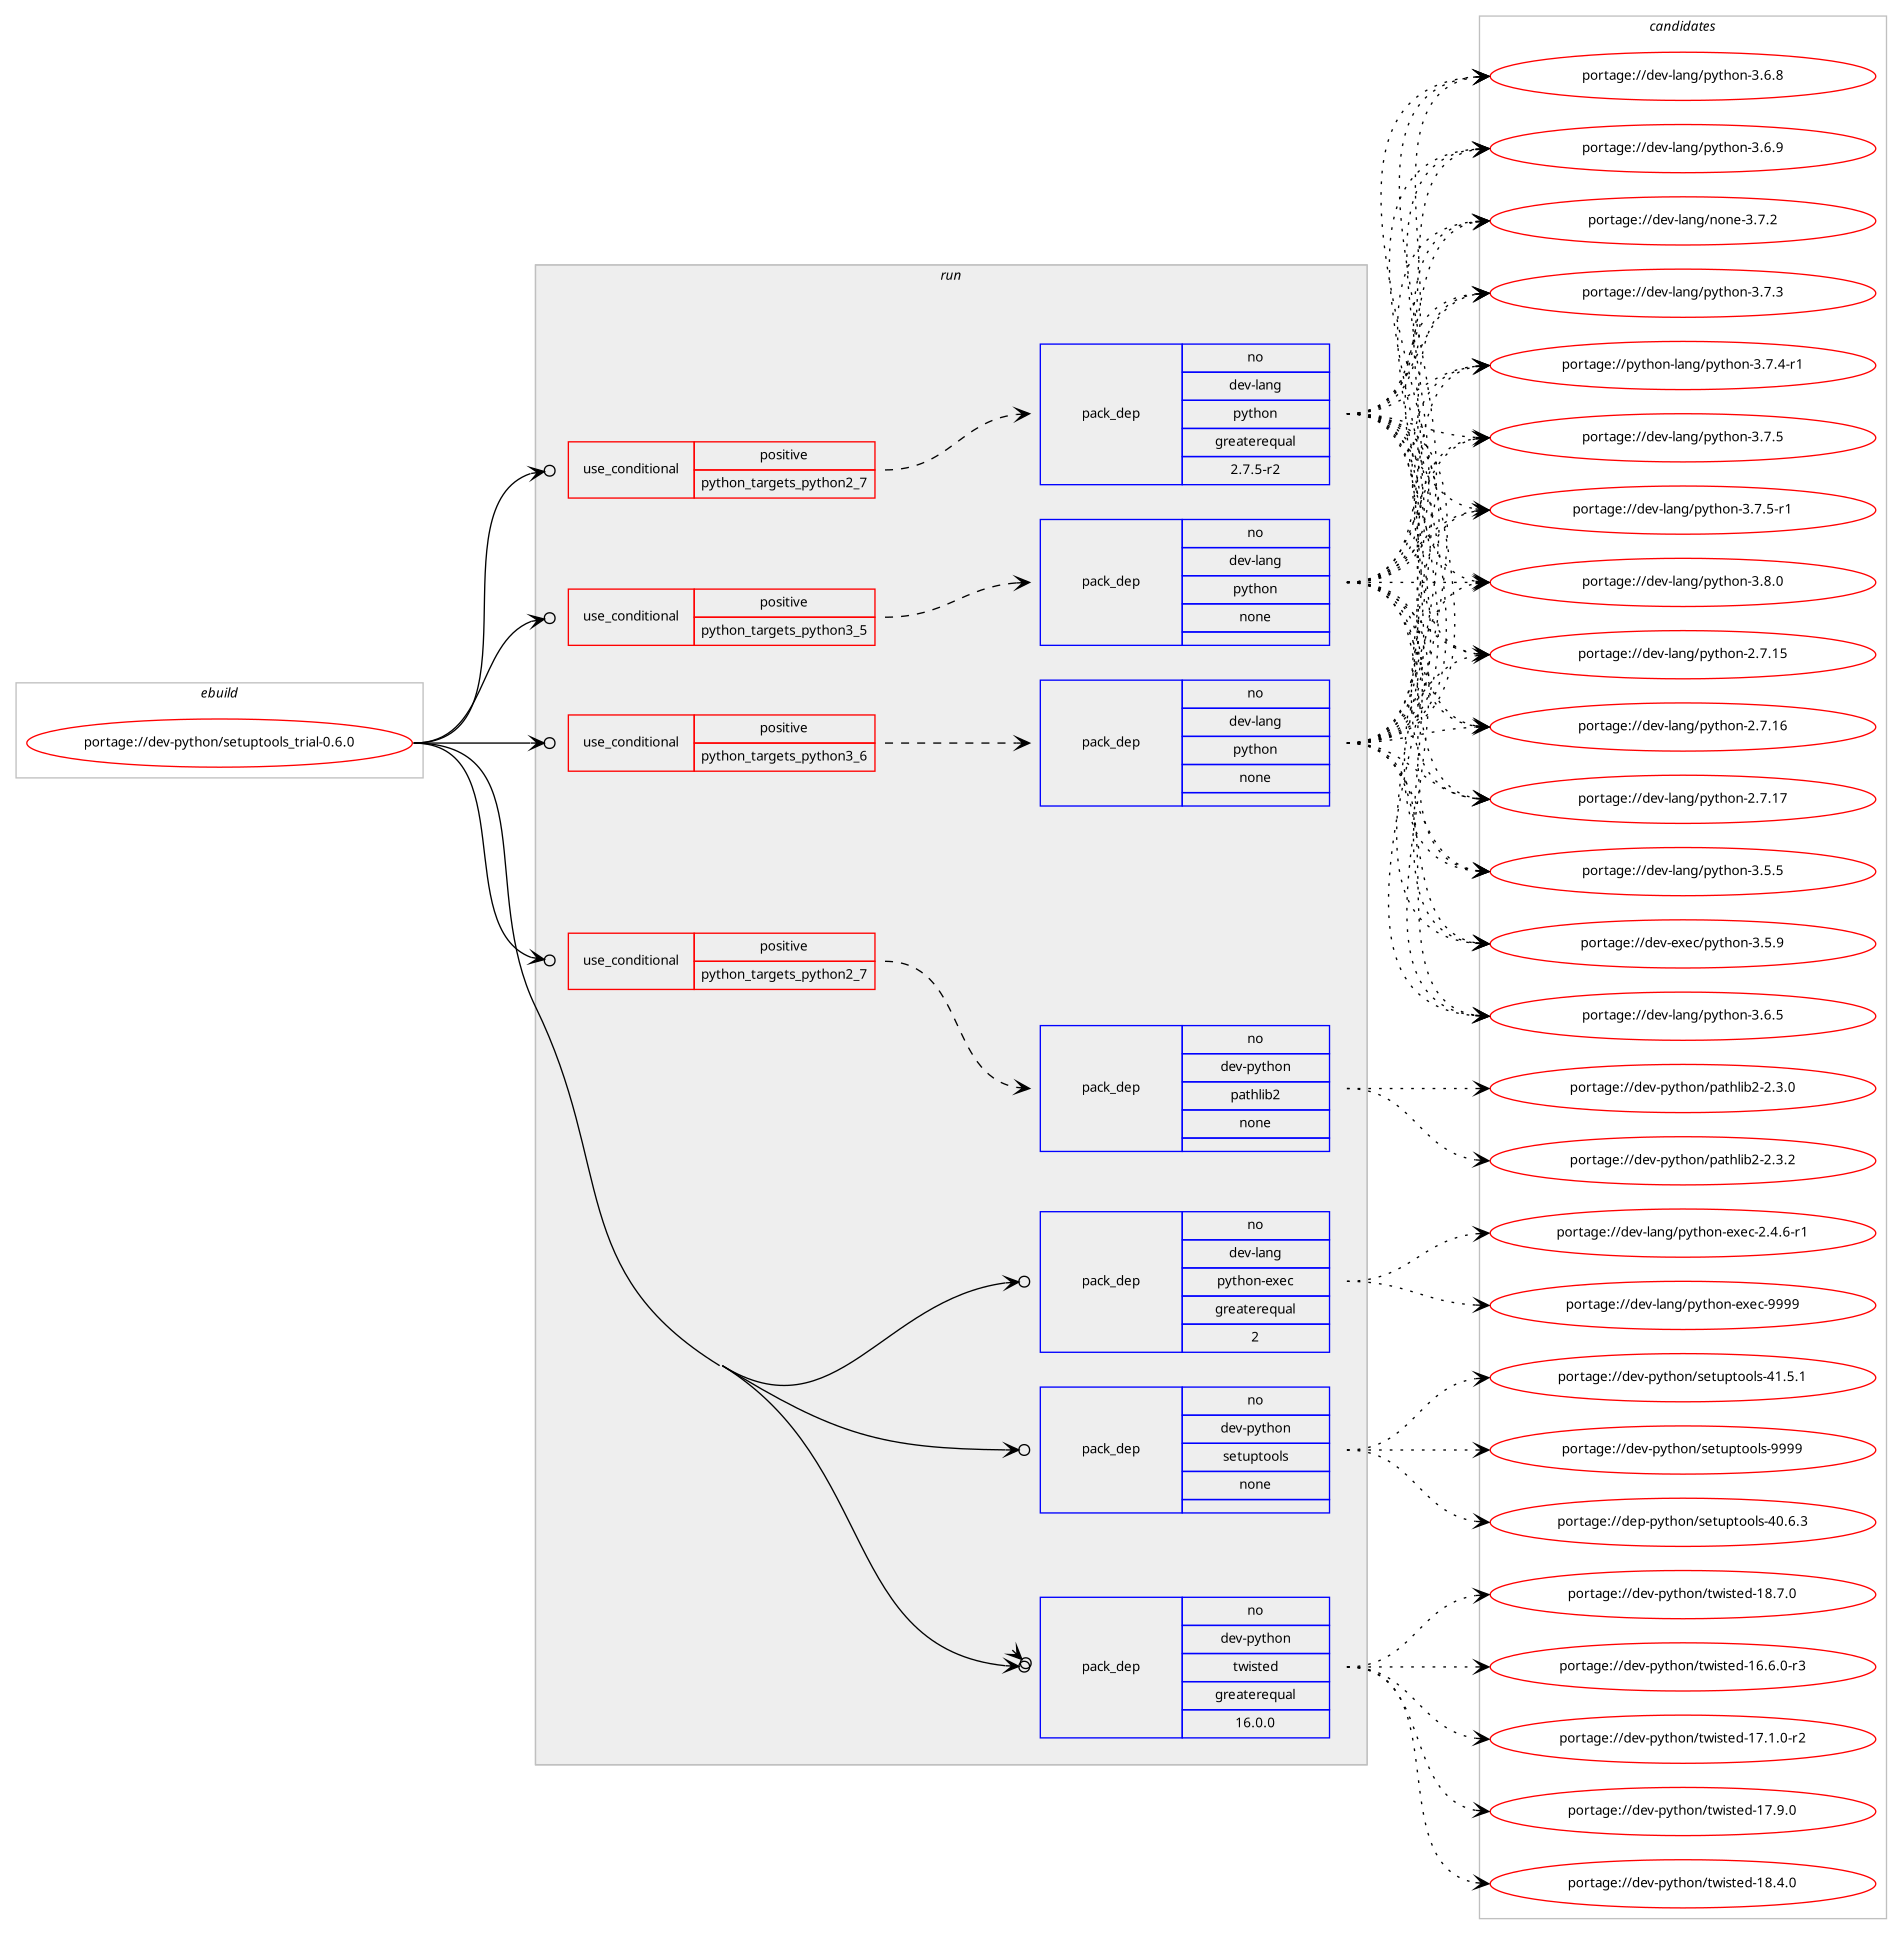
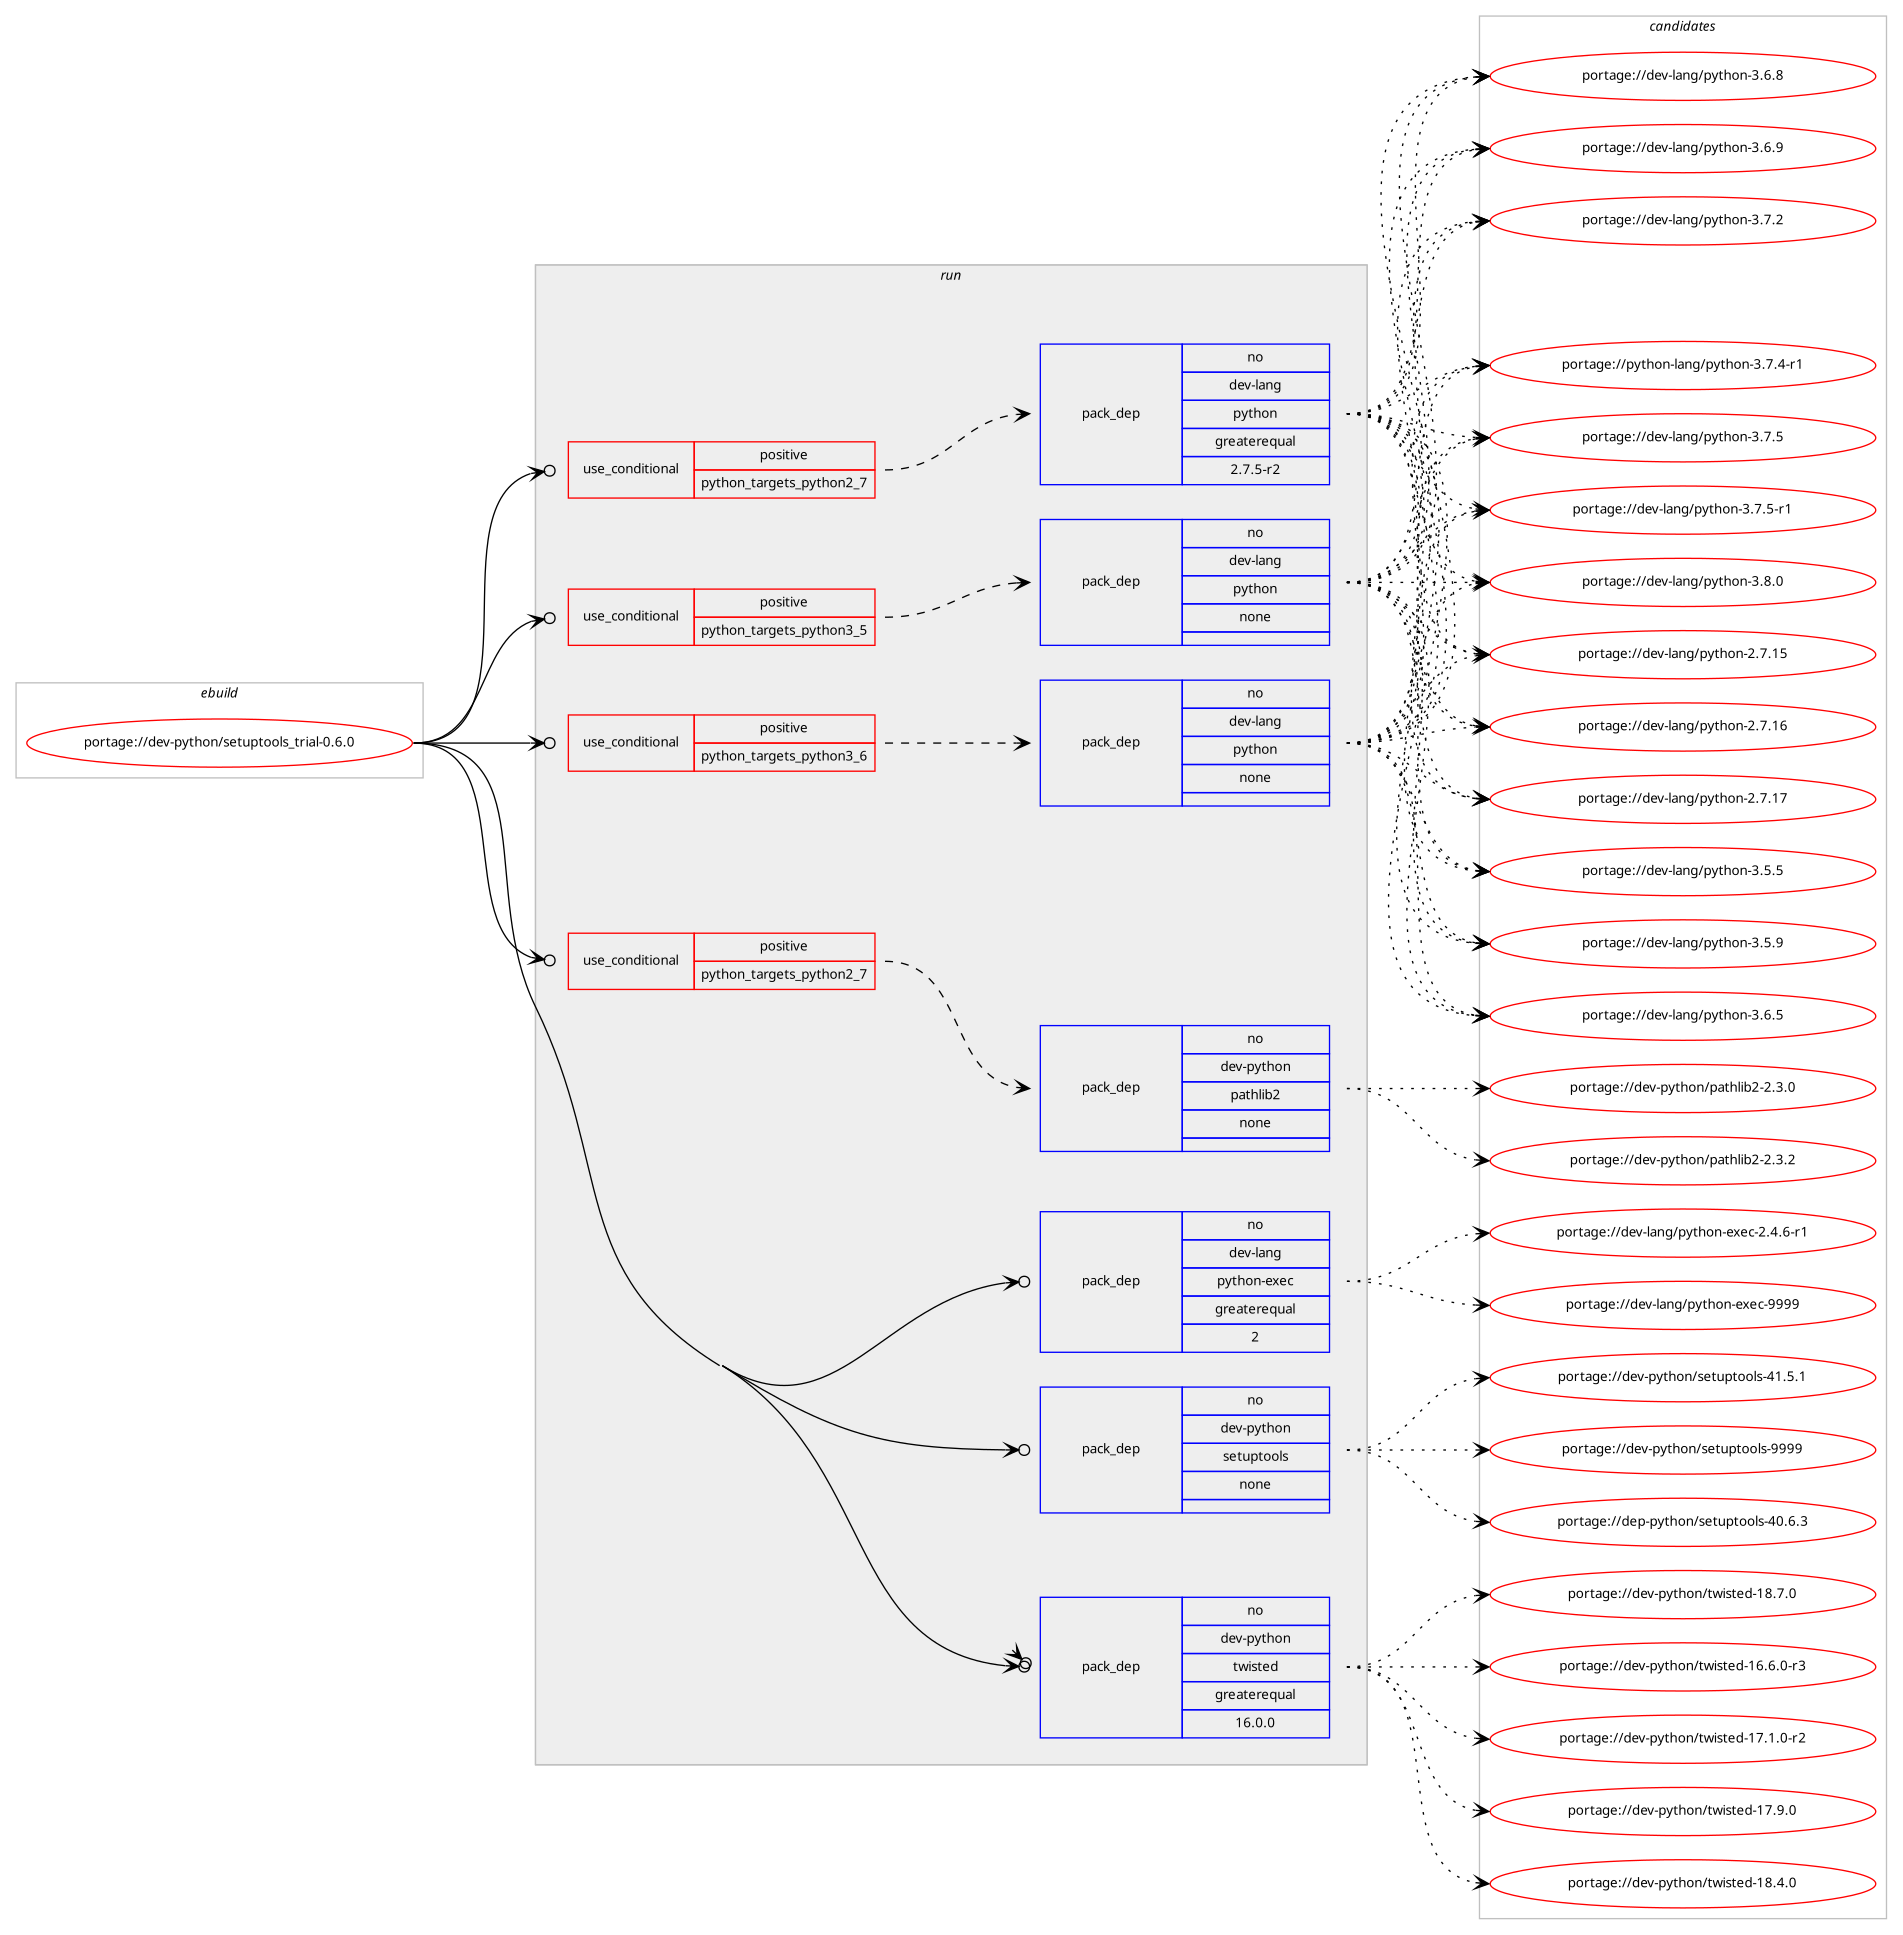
node "portage://dev-lang/none-3.7.2": label "portage://dev-lang/none-3.7.2" -> "portage://dev-lang/python-3.7.2"
node "portage://dev-lang/python-3.7.3": removed
node "portage://dev-exec/python-3.5.9": label "portage://dev-exec/python-3.5.9" -> "portage://dev-lang/python-3.5.9"
